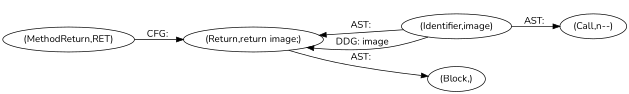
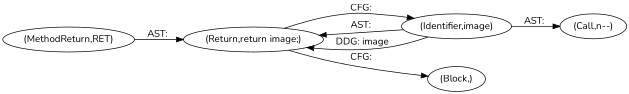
edge "(Return,return image;)" -> "(Identifier,image)": added, label "CFG:"
edge "(MethodReturn,RET)" -> "(Return,return image;)": label "CFG: " -> "AST: "
edge "(Return,return image;)" -> "(Block,)": label "AST: " -> "CFG: "
